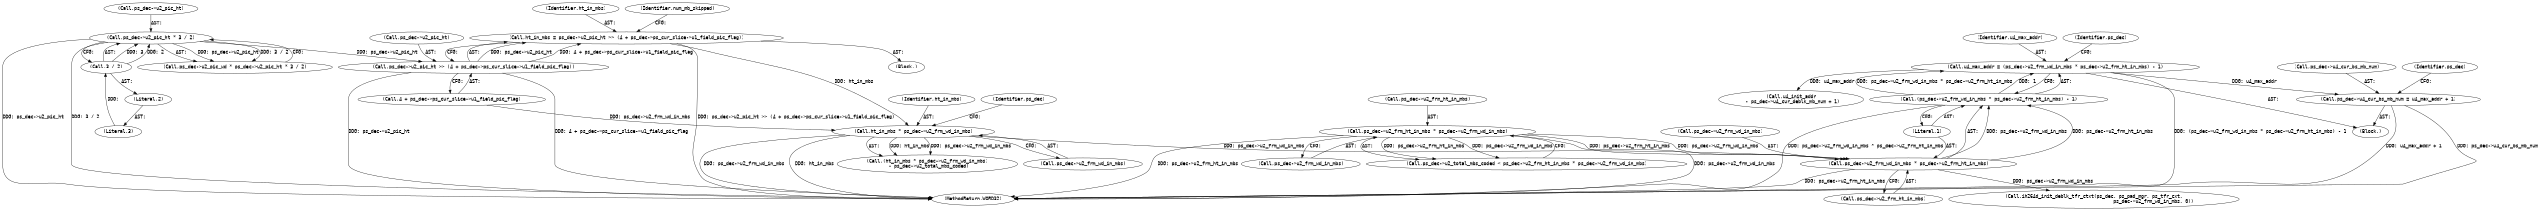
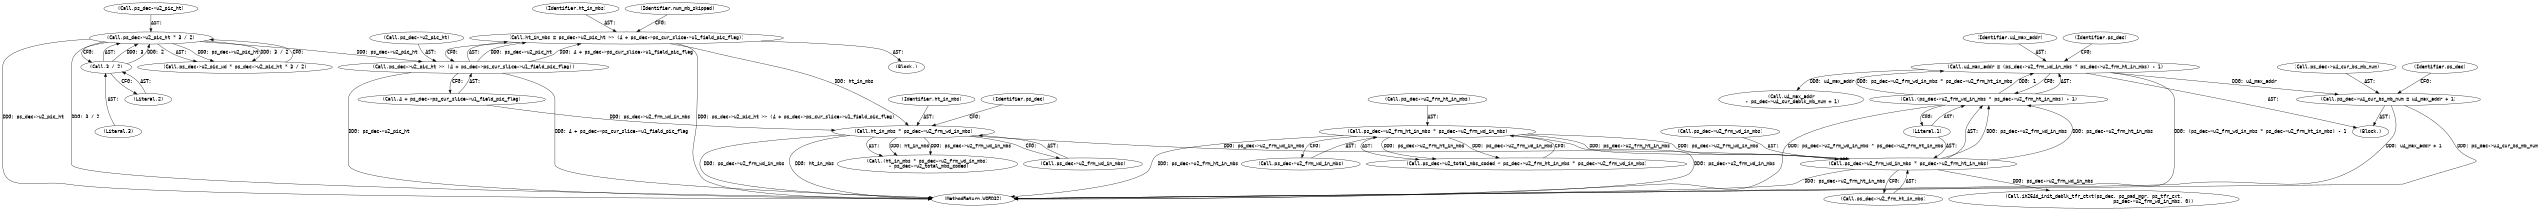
edge "(Call,3 / 2)" -> "(Literal,2)": label "AST: " -> "CFG: "
edge "(Literal,3)" -> "(Call,3 / 2)": label "DDG: " -> "AST: "
node "(Call,u4_init_addr - ps_dec->u4_cur_deblk_mb_num + 1)": label "(Call,u4_init_addr - ps_dec->u4_cur_deblk_mb_num + 1)" -> "(Call,u4_max_addr - ps_dec->u4_cur_deblk_mb_num + 1)"
edge "(Literal,2)" -> "(Literal,3)": now "(Literal,2)" -> "(Call,3 / 2)"
